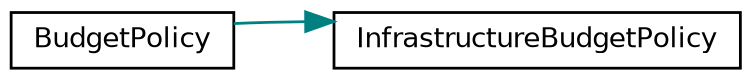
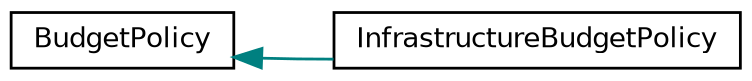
edge "BudgetPolicy" -> "InfrastructureBudgetPolicy": reversed
